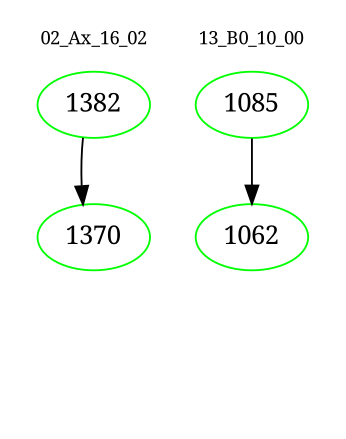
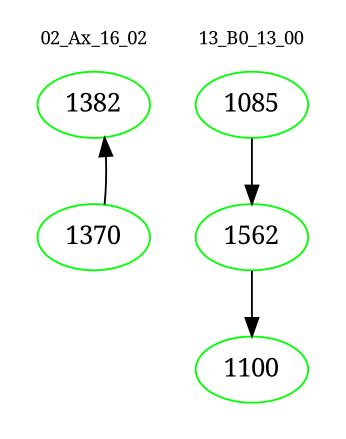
cluster "13_B0_10_00": label "13_B0_10_00" -> "13_B0_13_00"
edge "1382" -> "1370": reversed
node "1062": label "1062" -> "1562"
node "1100": added
